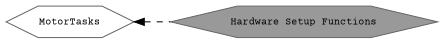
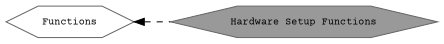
node "MotorTasks": label "MotorTasks" -> "Functions"
